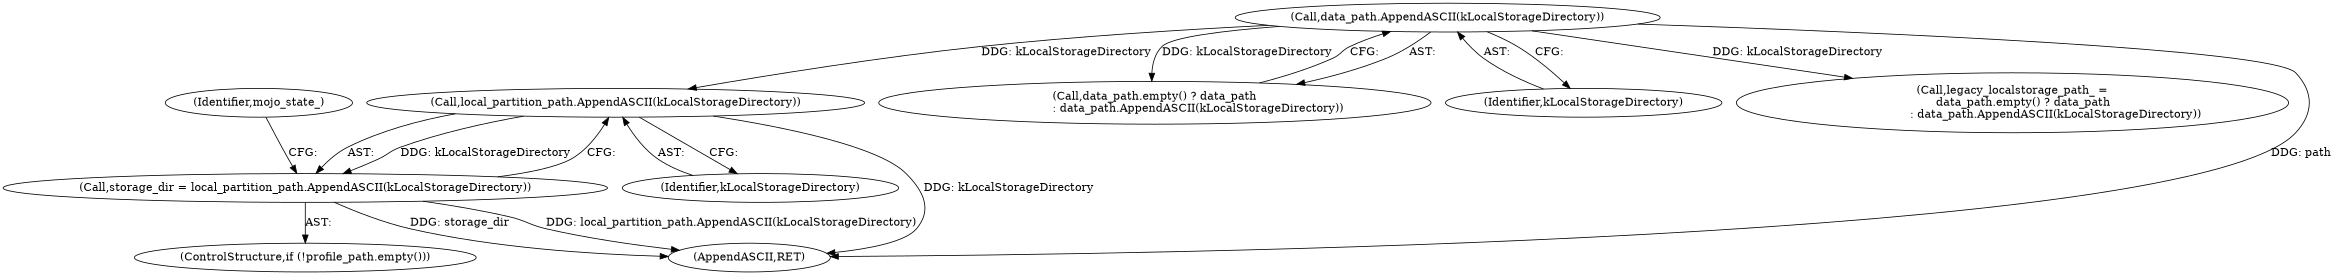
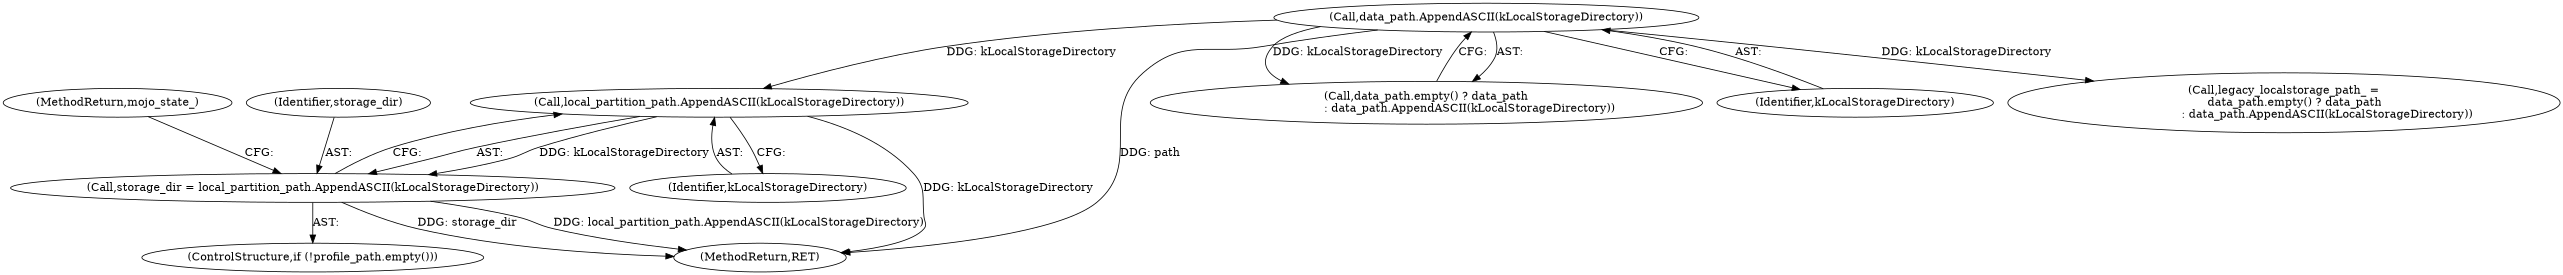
node "(Identifier,mojo_state_)": label "(Identifier,mojo_state_)" -> "(MethodReturn,mojo_state_)"
node "(Identifier,storage_dir)": added
node "(AppendASCII,RET)": label "(AppendASCII,RET)" -> "(MethodReturn,RET)"
